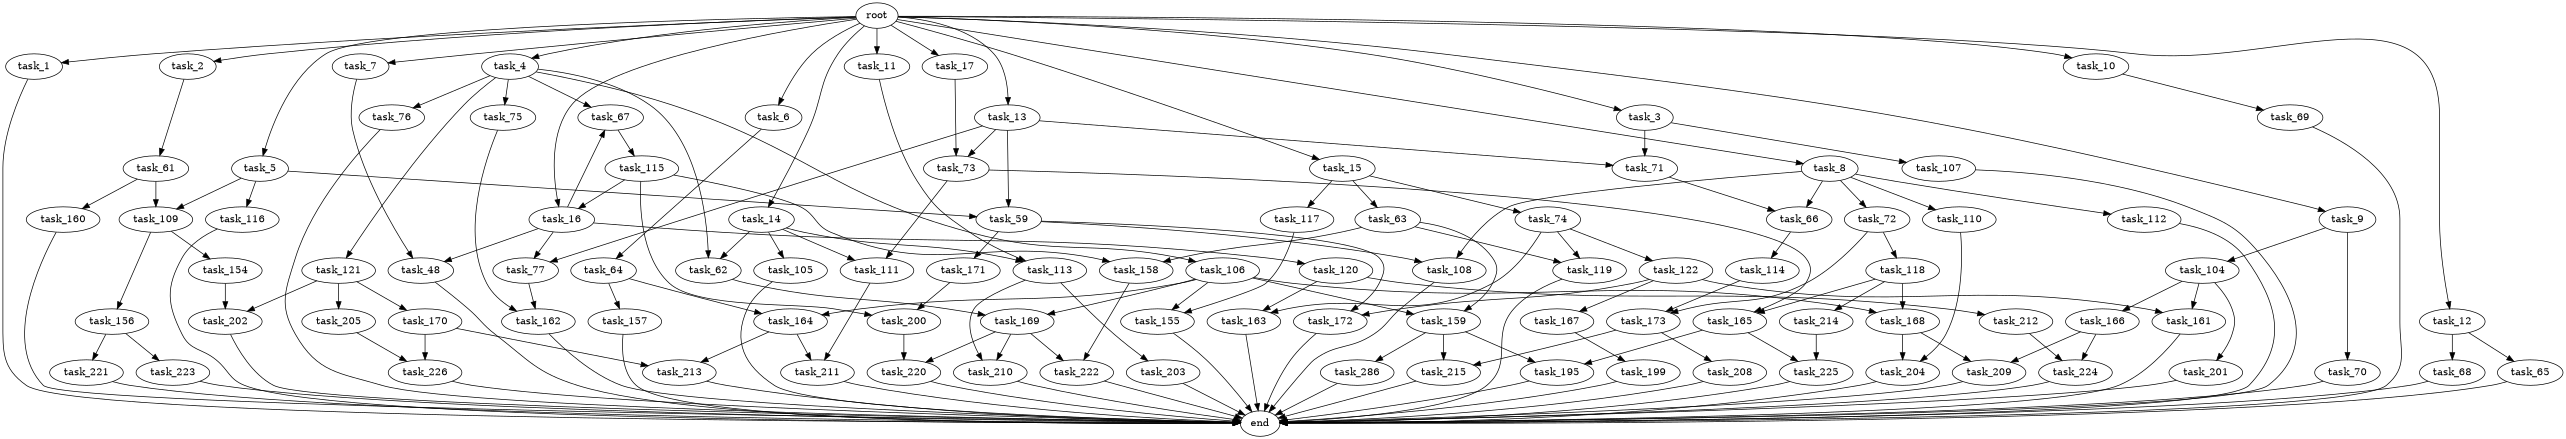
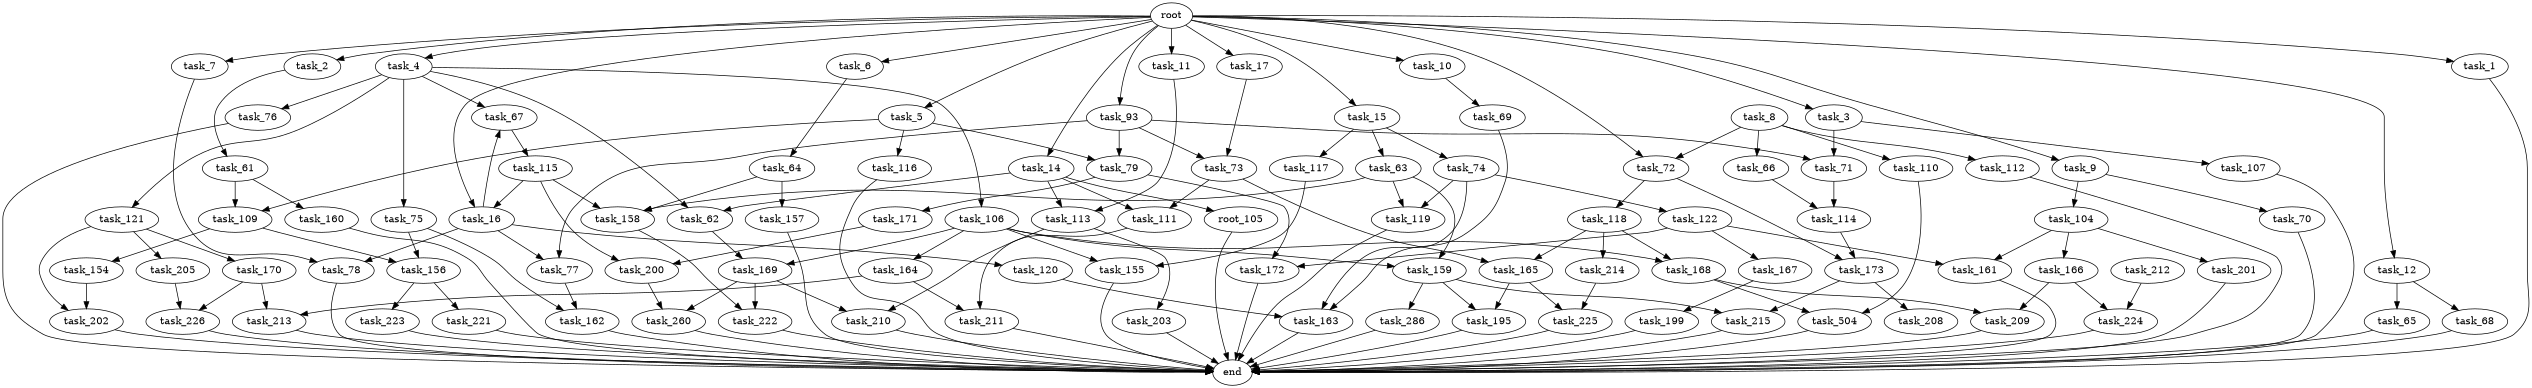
edge "root" -> "task_8": now "root" -> "task_72"
node "task_13": label "task_13" -> "task_93"
edge "task_71" -> "task_66": now "task_71" -> "task_114"
node "task_59": label "task_59" -> "task_79"
edge "task_75" -> "task_156": added
node "task_48": label "task_48" -> "task_78"
node "task_105": label "task_105" -> "root_105"
node "task_108": removed
edge "task_64" -> "task_164": now "task_64" -> "task_158"
edge "task_120" -> "task_212": removed
node "task_220": label "task_220" -> "task_260"
node "task_204": label "task_204" -> "task_504"
edge "task_208" -> "end": removed
edge "task_69" -> "end": now "task_69" -> "task_163"
